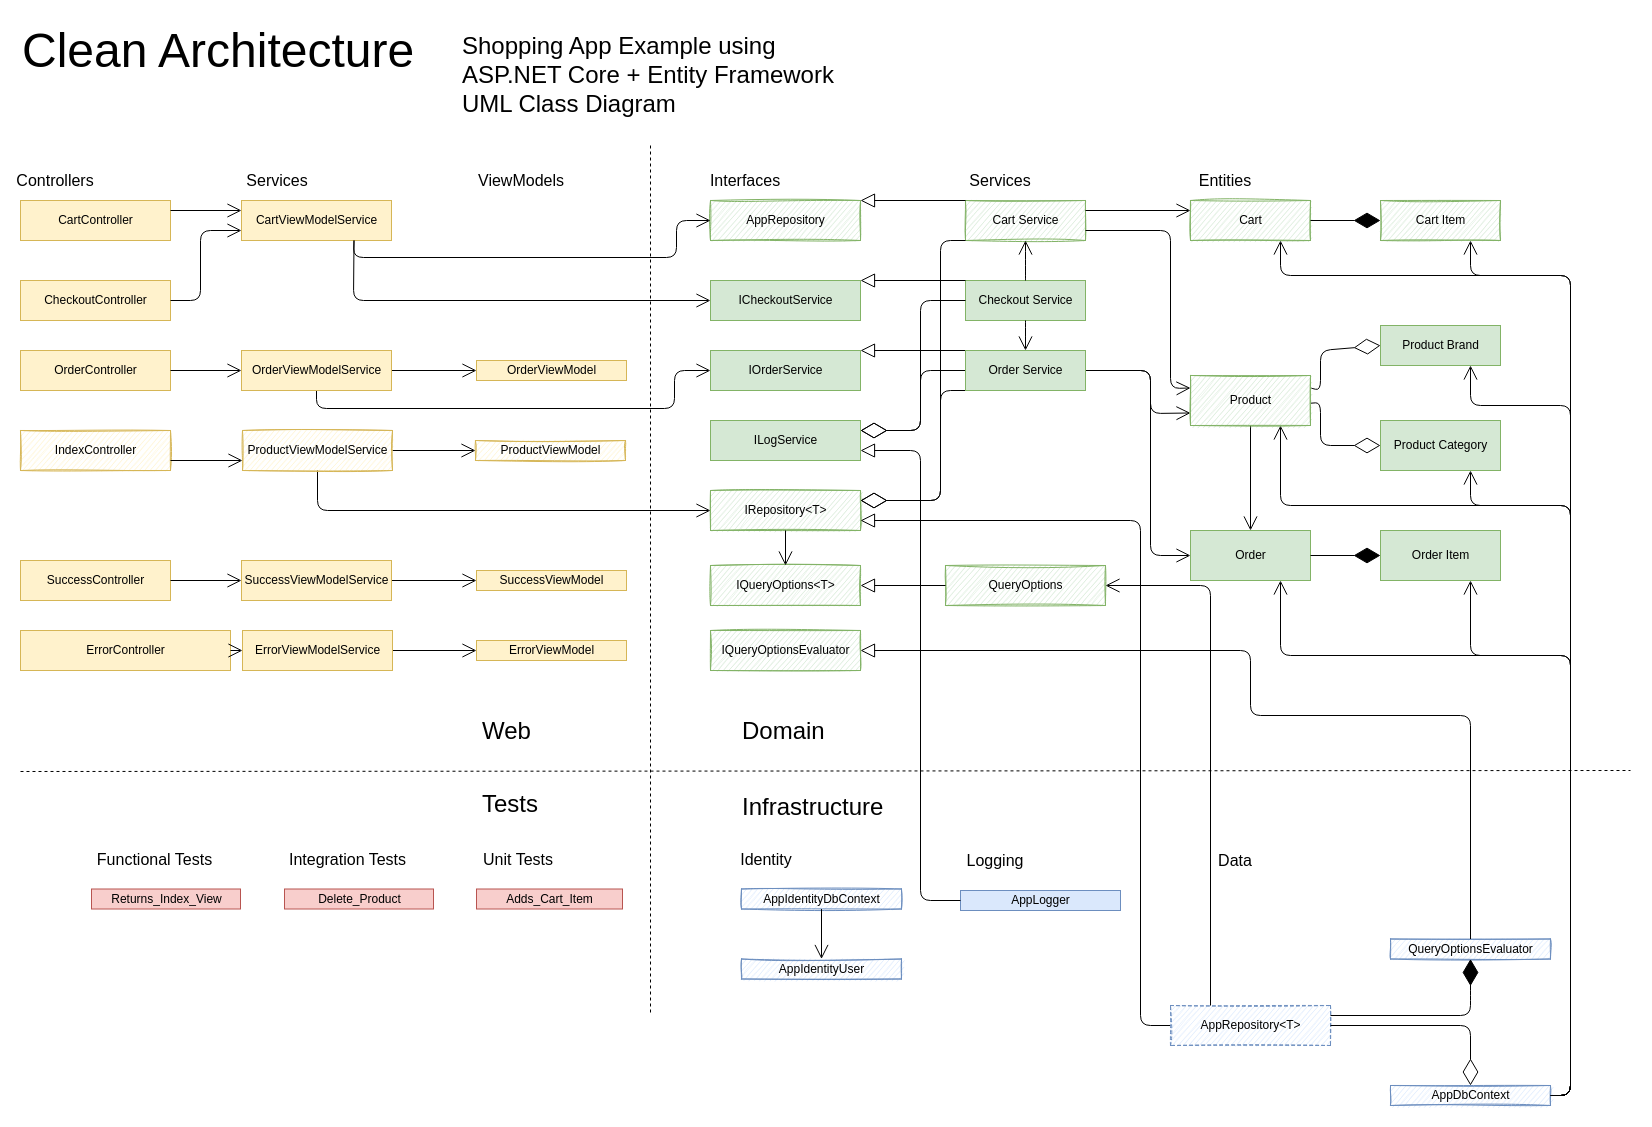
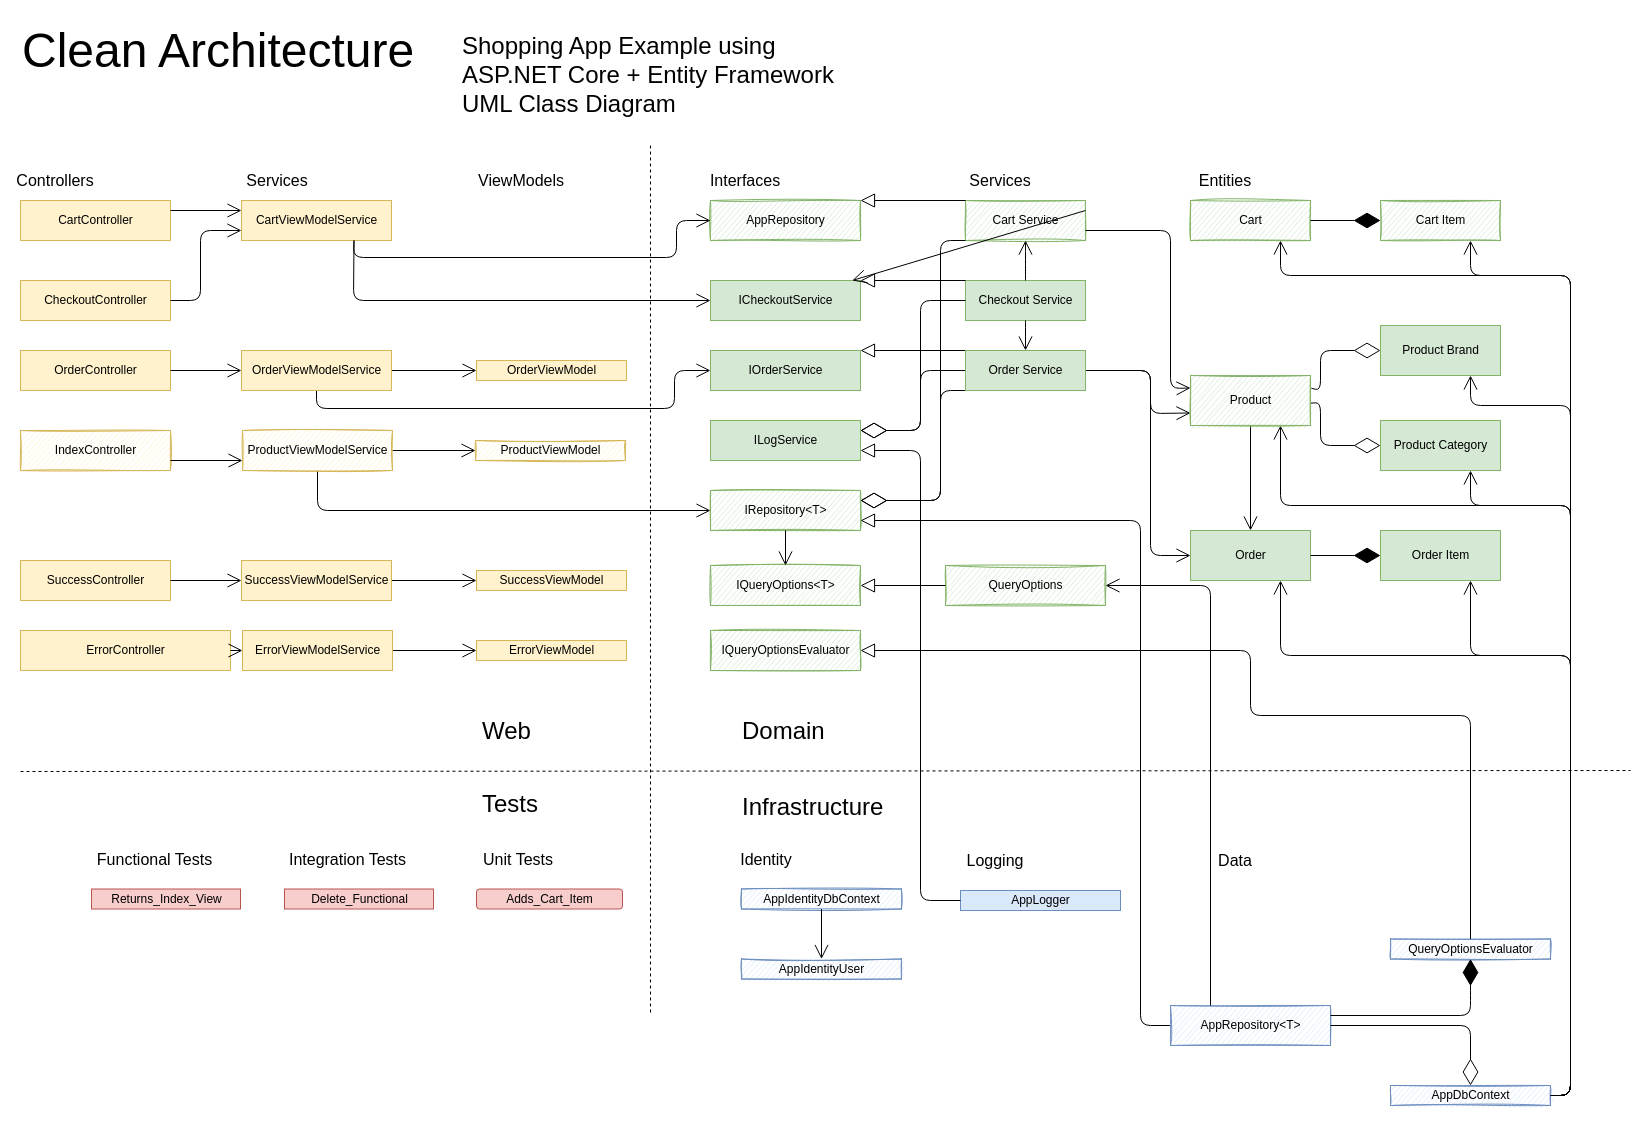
edge "Cart Service" -> "Cart": now "Cart Service" -> "ICheckoutService"
node "Product Brand": size 120x40 -> 120x50
node "Adds_Cart_Item": shape rectangle -> rounded rectangle
node "Delete_Product": label "Delete_Product" -> "Delete_Functional"
node "AppRepository<T>": style dashed -> solid
